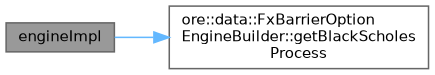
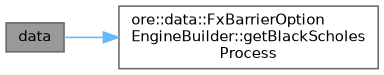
node "engineImpl": label "engineImpl" -> "data"
